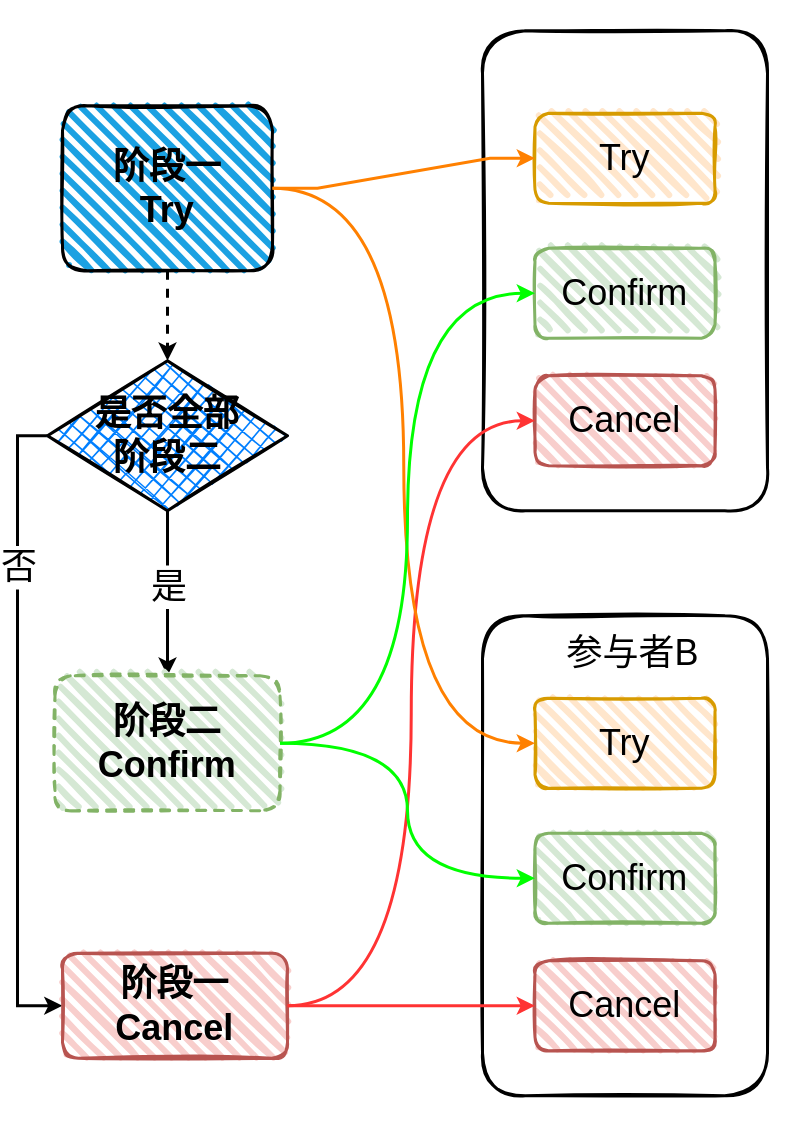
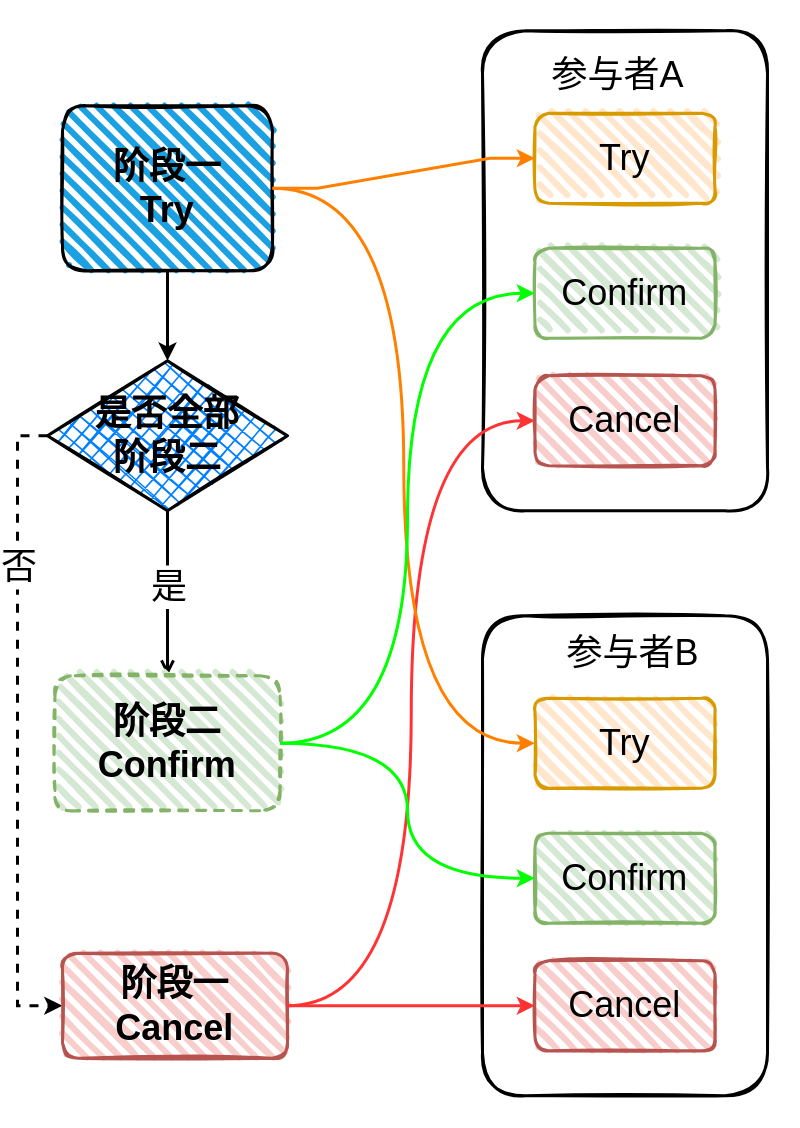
node "参与者A": added
edge "阶段一 Try" -> "是否全部 阶段二": style dashed -> solid
edge "是否全部 阶段二" -> "阶段二Confirm": arrowhead classic -> open
edge "是否全部 阶段二" -> "阶段一 Cancel": style solid -> dashed
